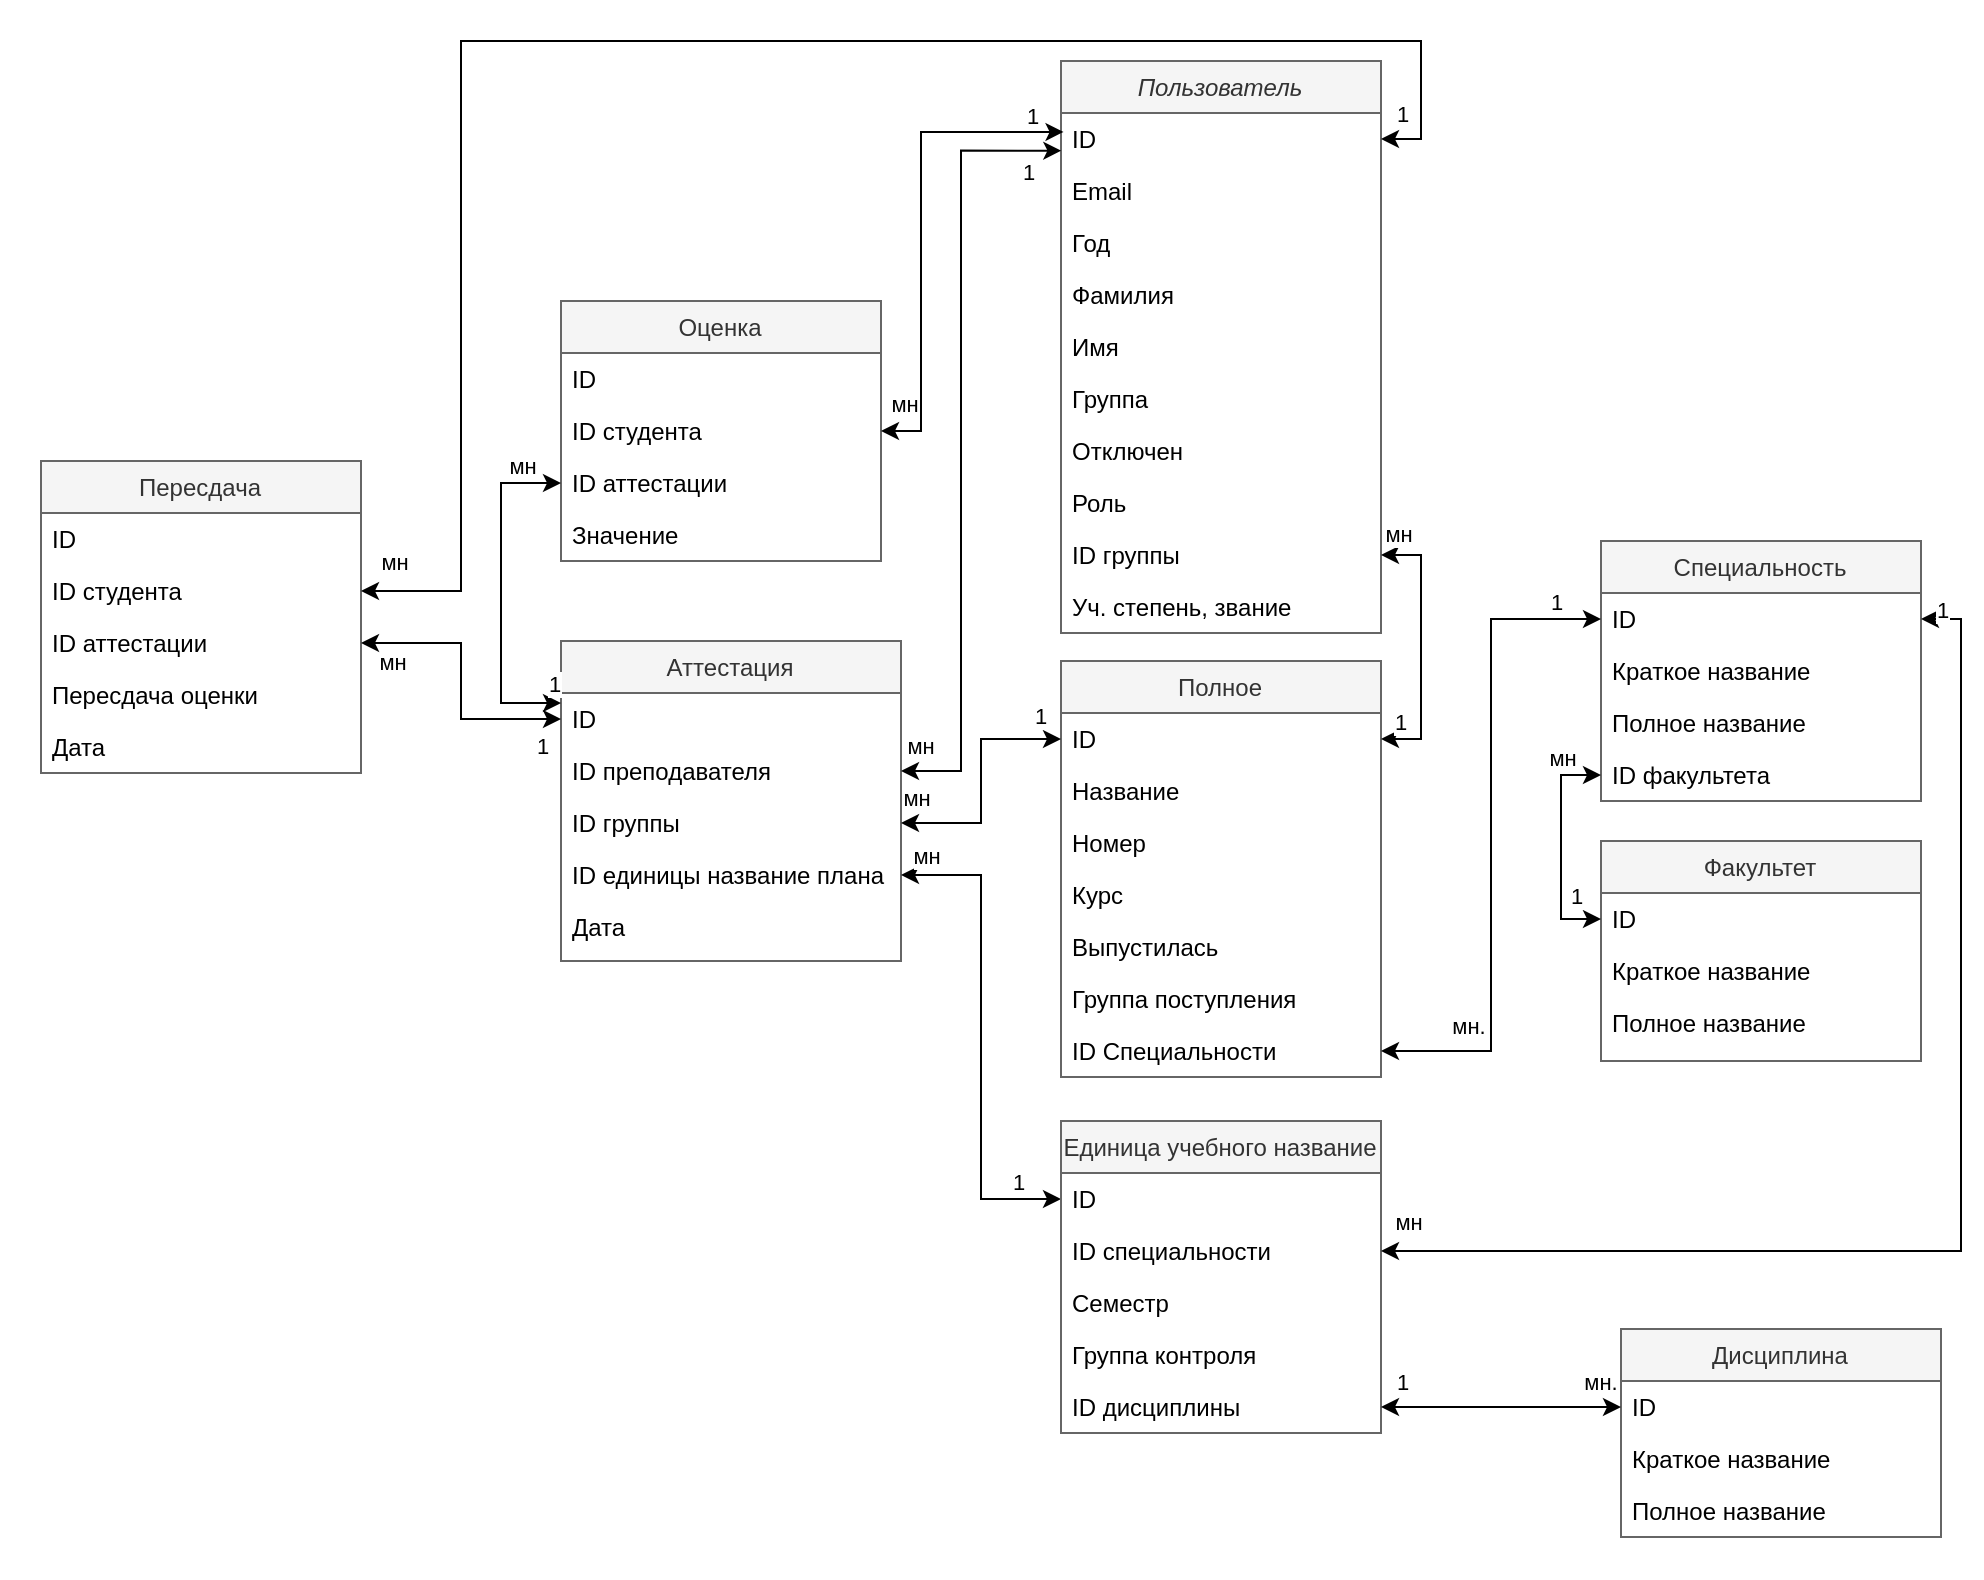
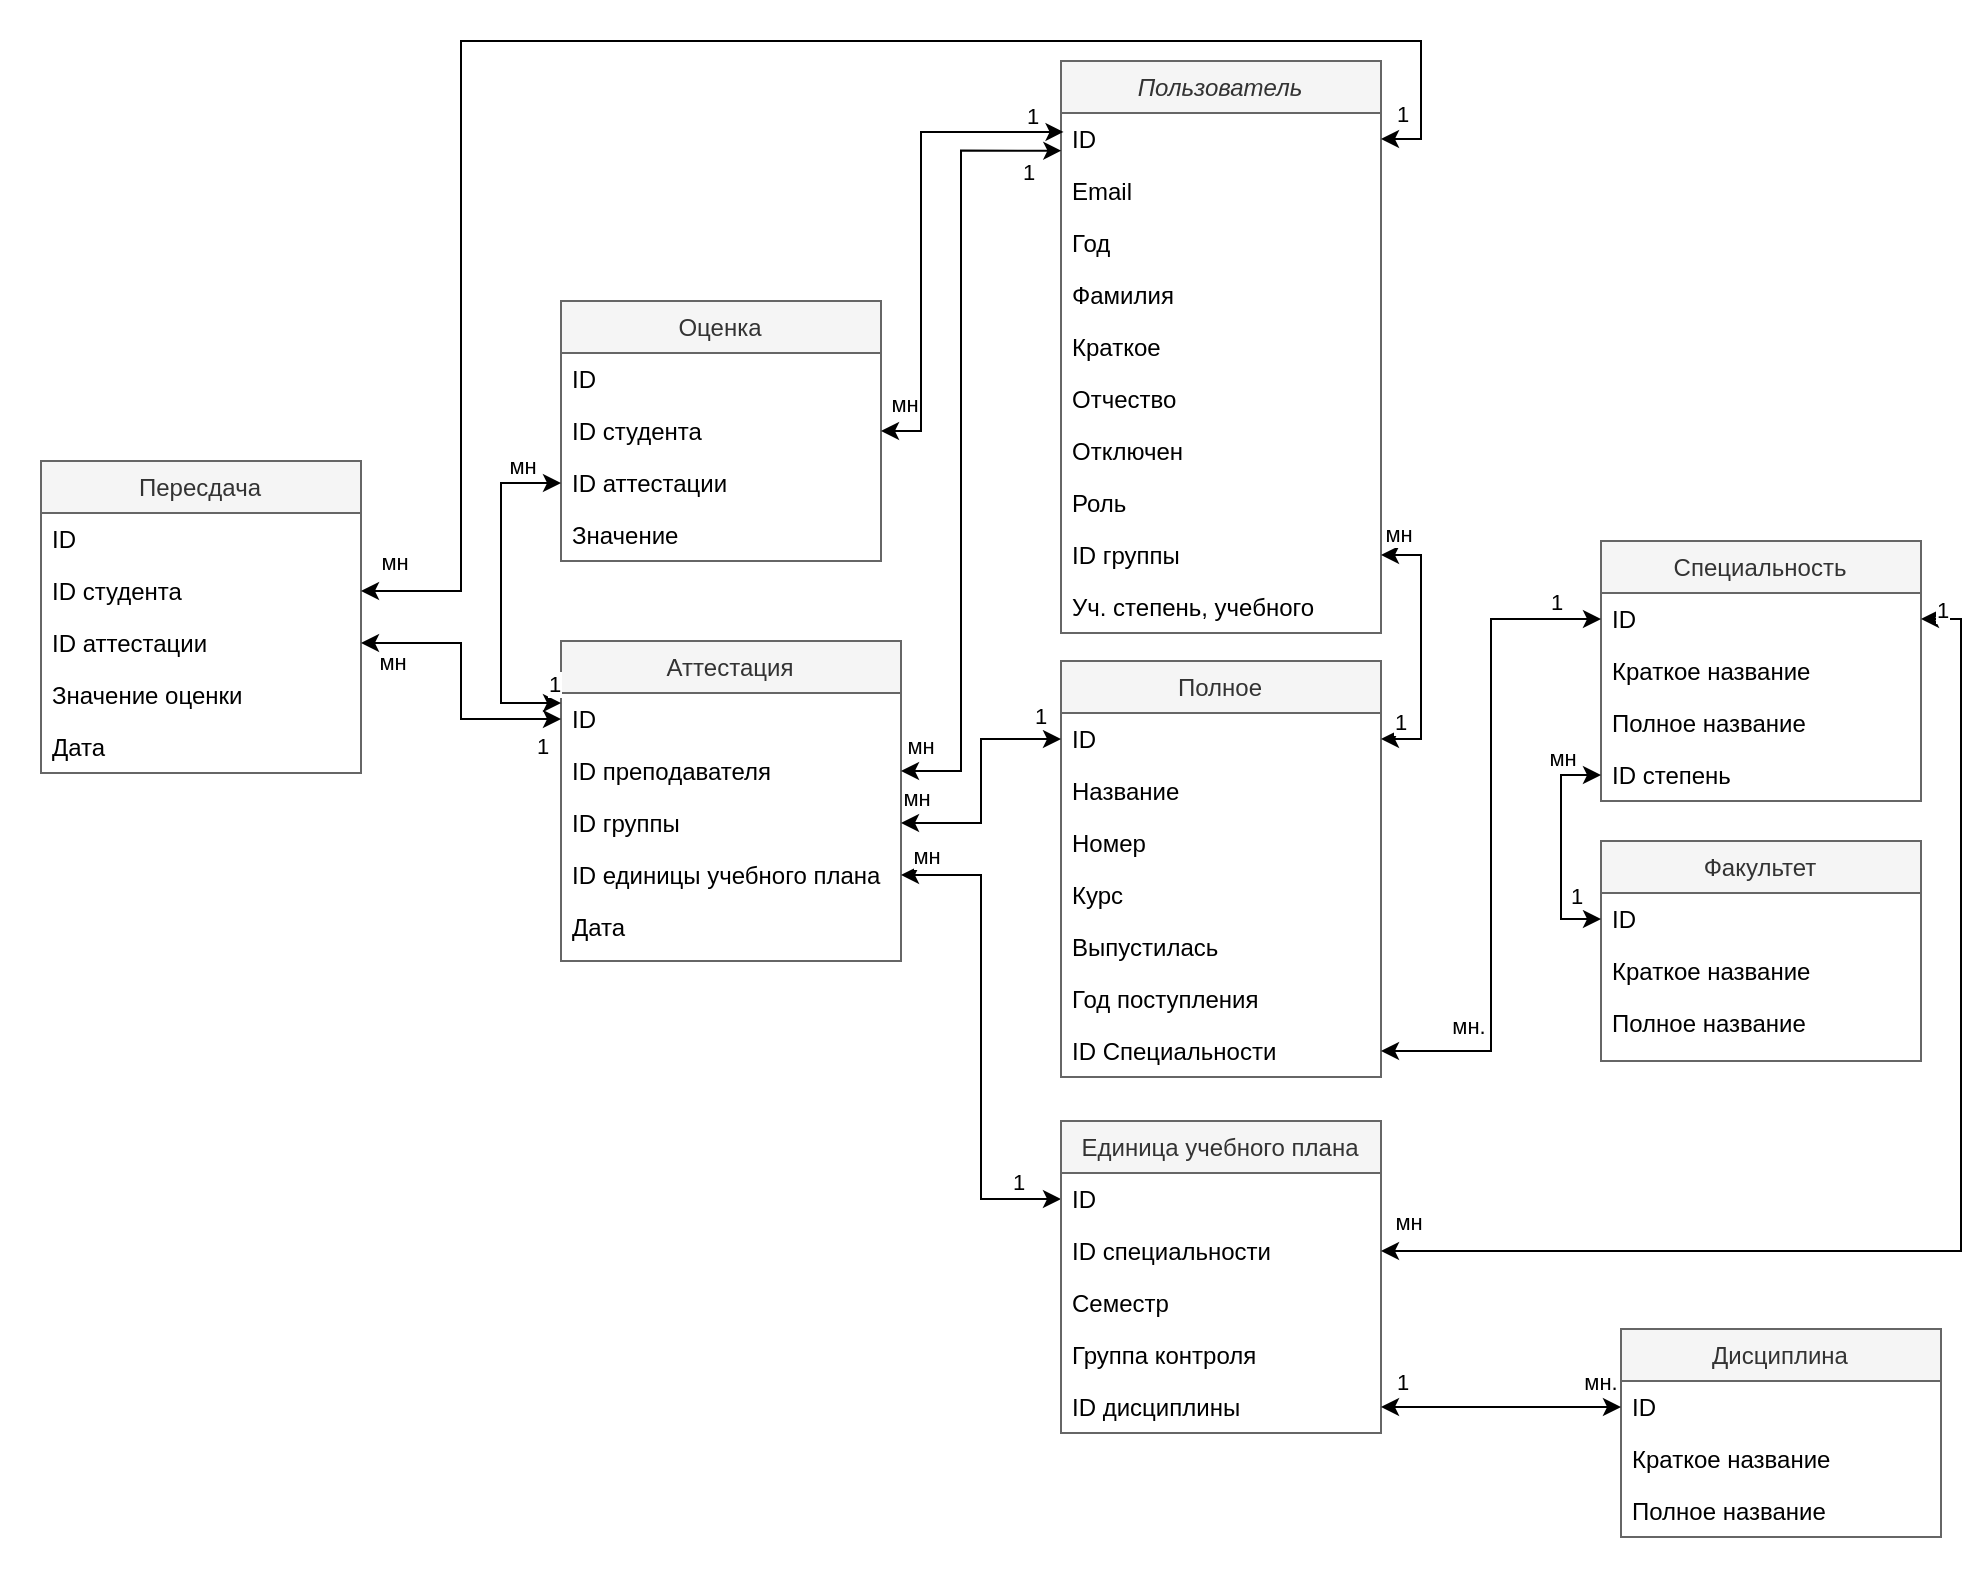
node "Имя": label "Имя" -> "Краткое"
node "Группа": label "Группа" -> "Отчество"
node "Уч. степень, звание": label "Уч. степень, звание" -> "Уч. степень, учебного"
node "Пересдача оценки": label "Пересдача оценки" -> "Значение оценки"
node "ID факультета": label "ID факультета" -> "ID степень"
node "ID единицы название плана": label "ID единицы название плана" -> "ID единицы учебного плана"
node "Группа поступления": label "Группа поступления" -> "Год поступления"
node "Единица учебного название": label "Единица учебного название" -> "Единица учебного плана"
